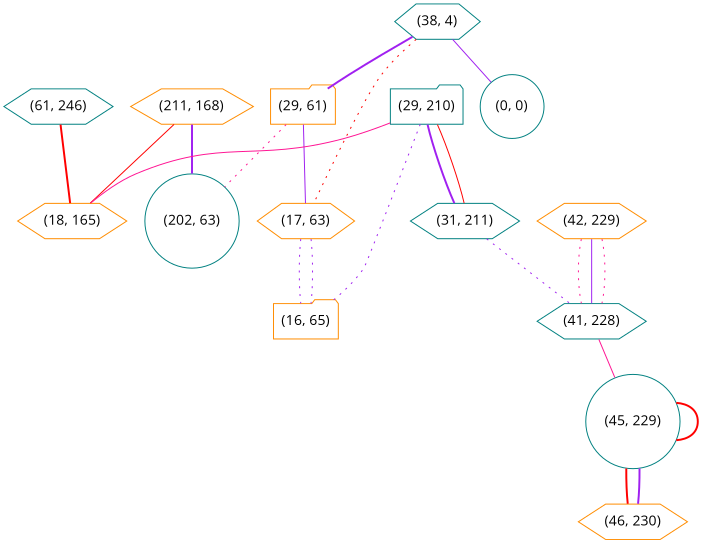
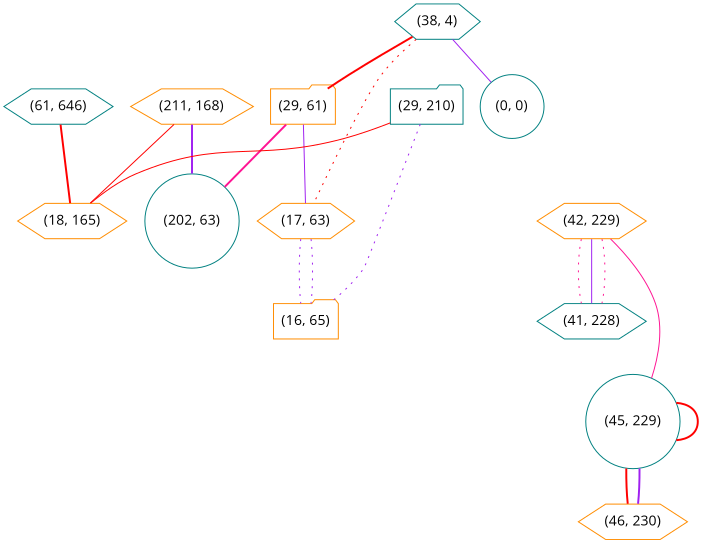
edge "(38, 4)" -- "(29, 61)": color purple -> red
node "(61, 246)": label "(61, 246)" -> "(61, 646)"
edge "(29, 210)" -- "(18, 165)": color deeppink -> red
edge "(29, 61)" -- "(202, 63)": style dotted -> bold
node "(31, 211)": removed
edge "(41, 228)" -- "(45, 229)": now "(42, 229)" -- "(45, 229)"
